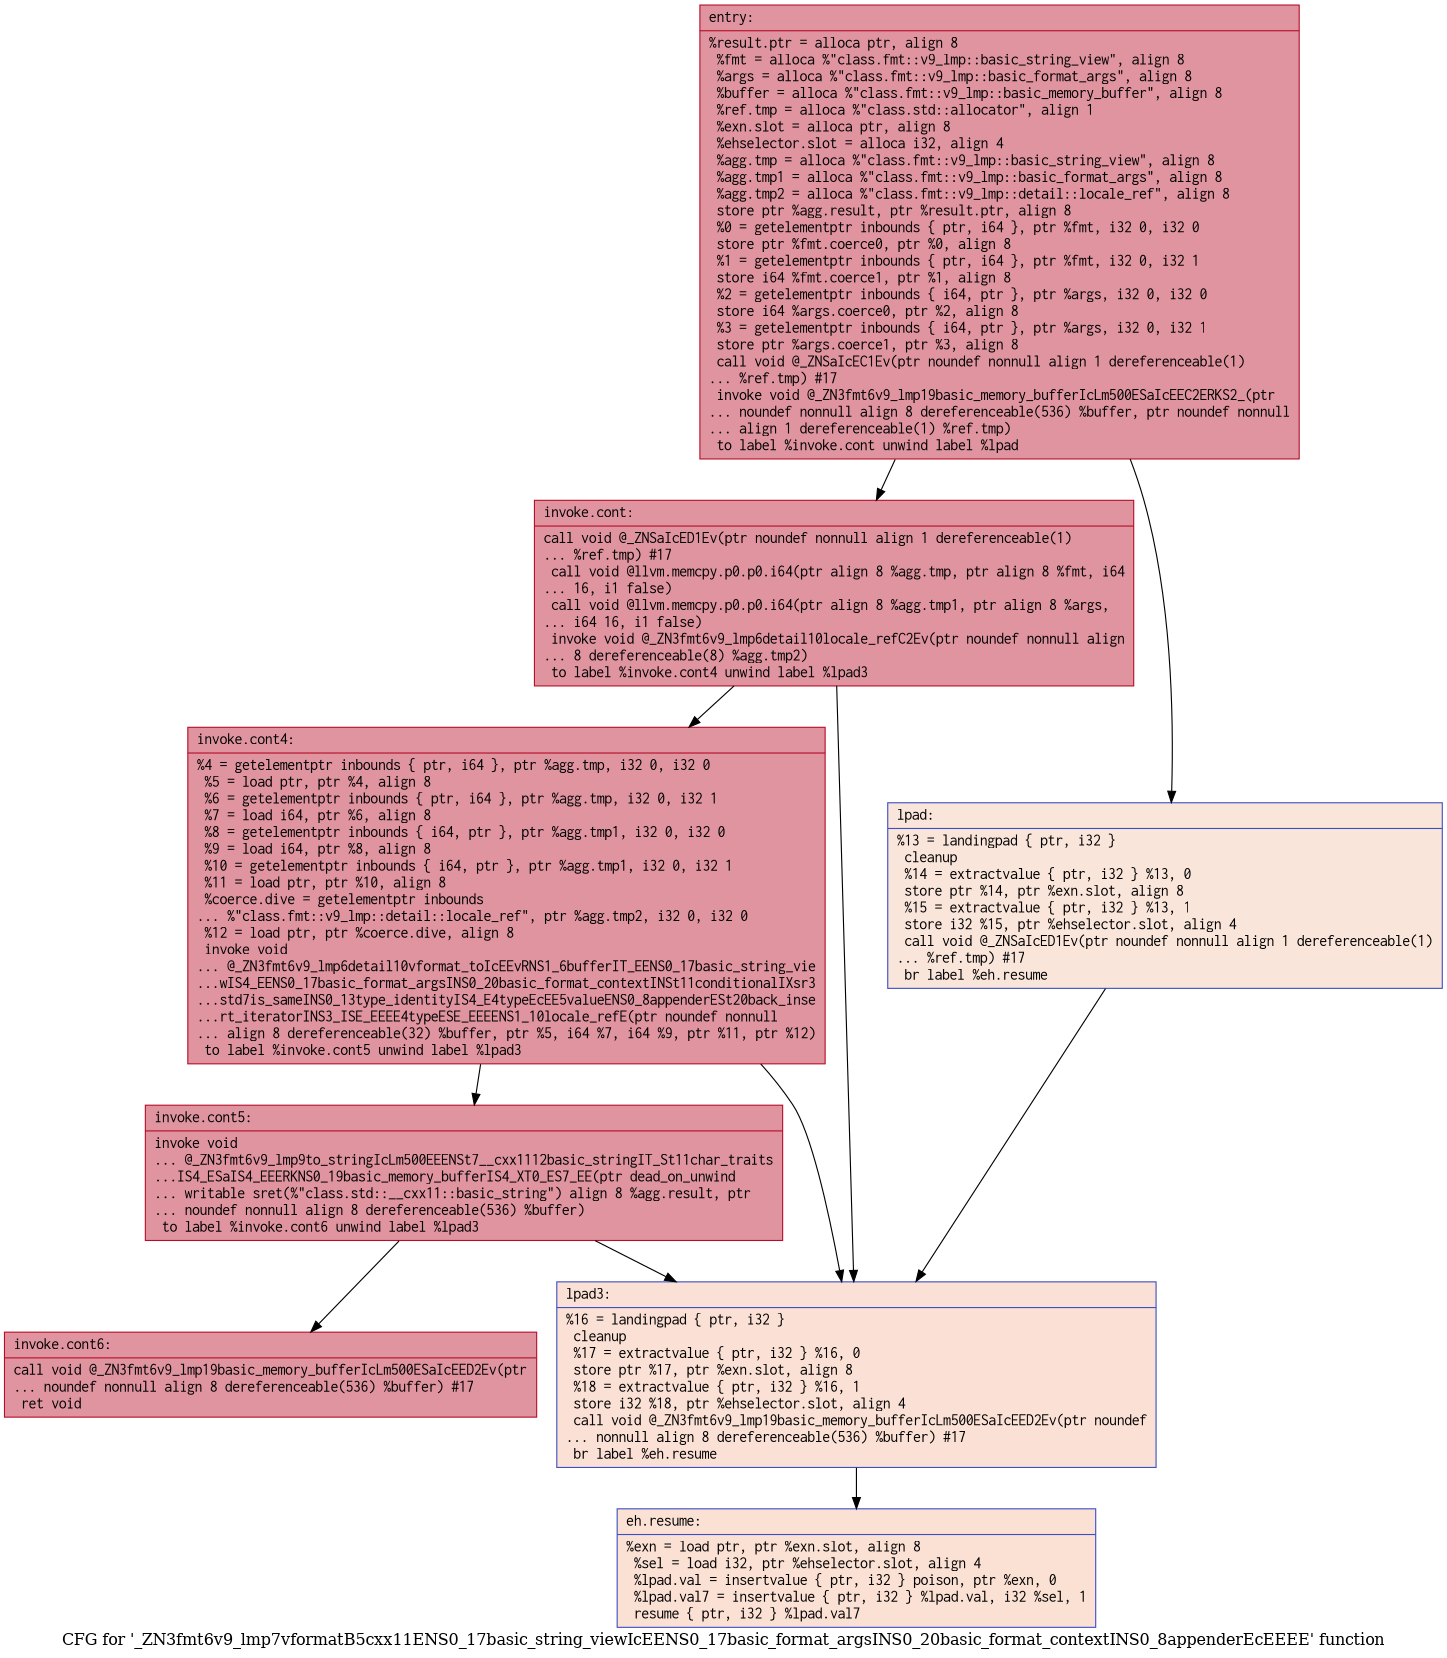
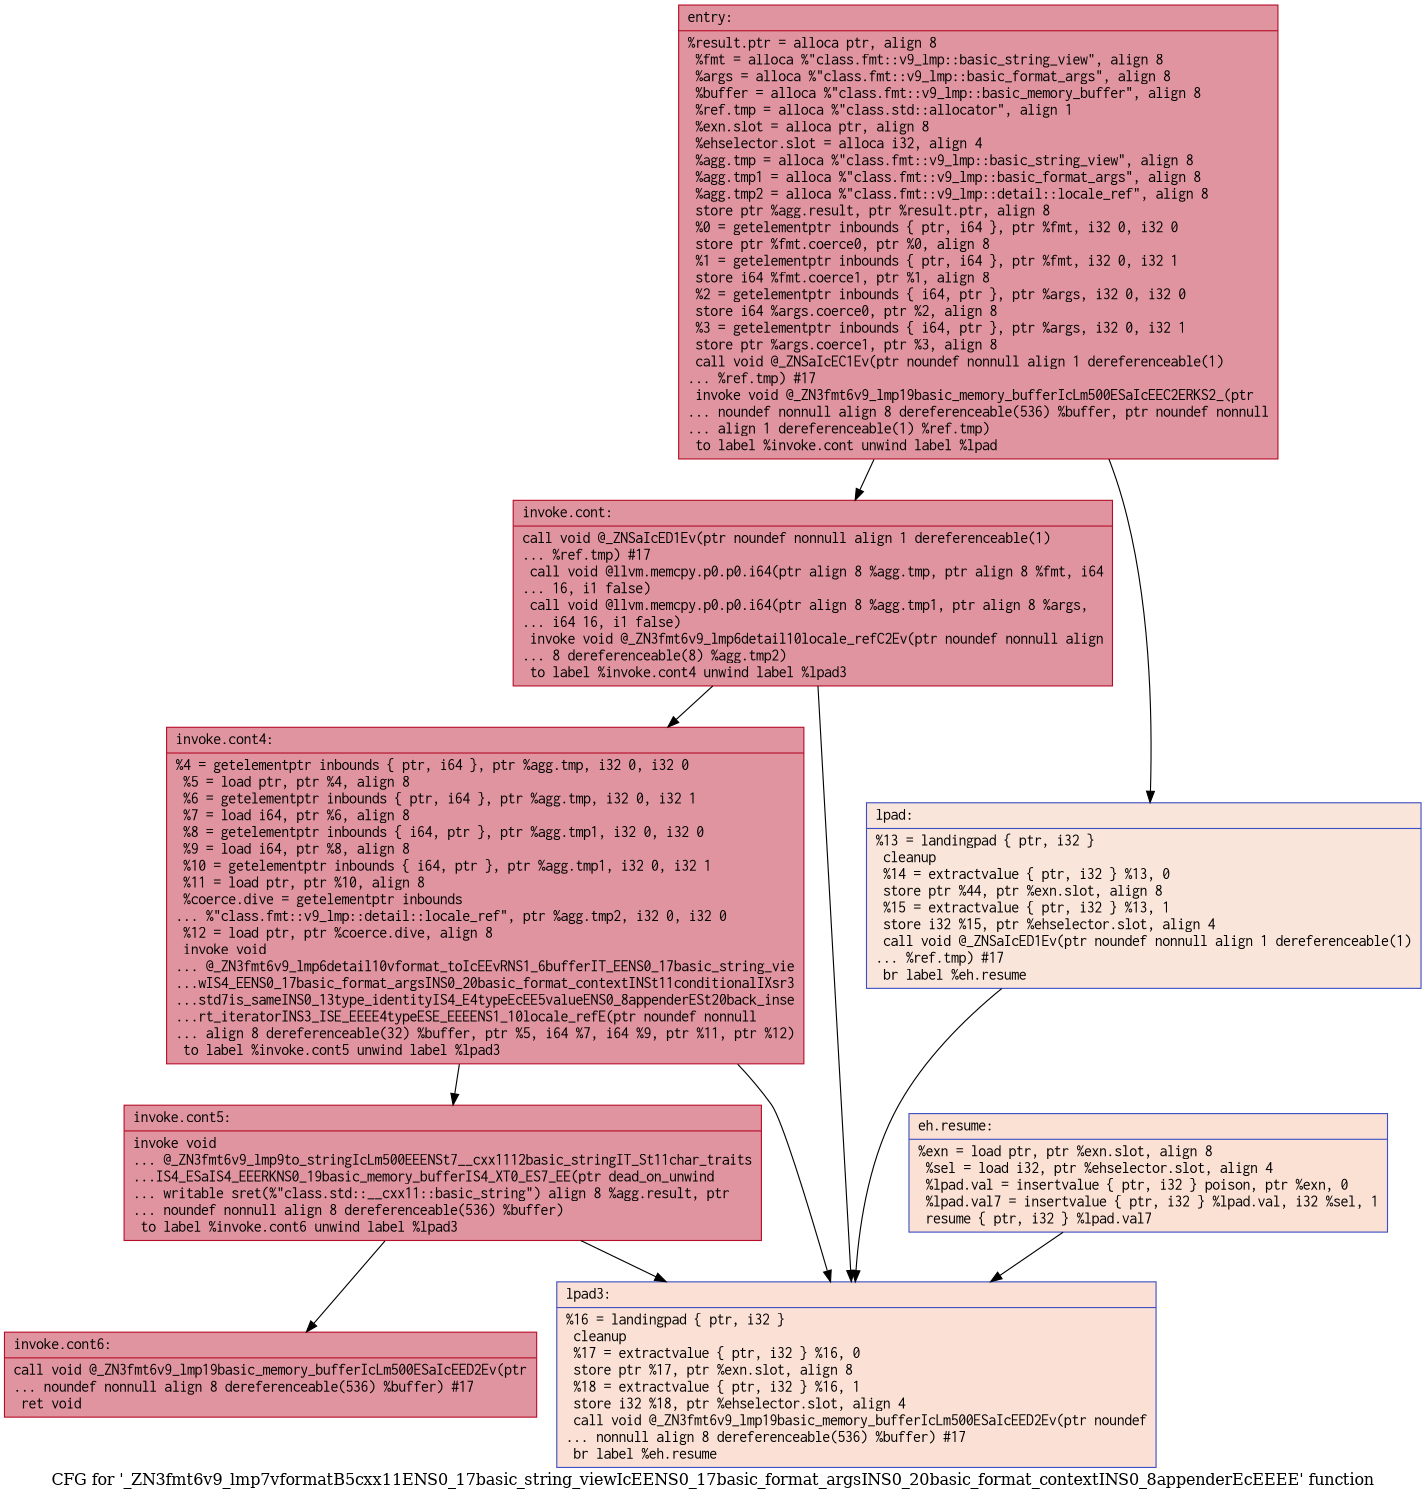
node "lpad:": text "store ptr %14, ptr %exn.slot, align 8" -> "store ptr %44, ptr %exn.slot, align 8"
edge "lpad3:" -> "eh.resume:": reversed
